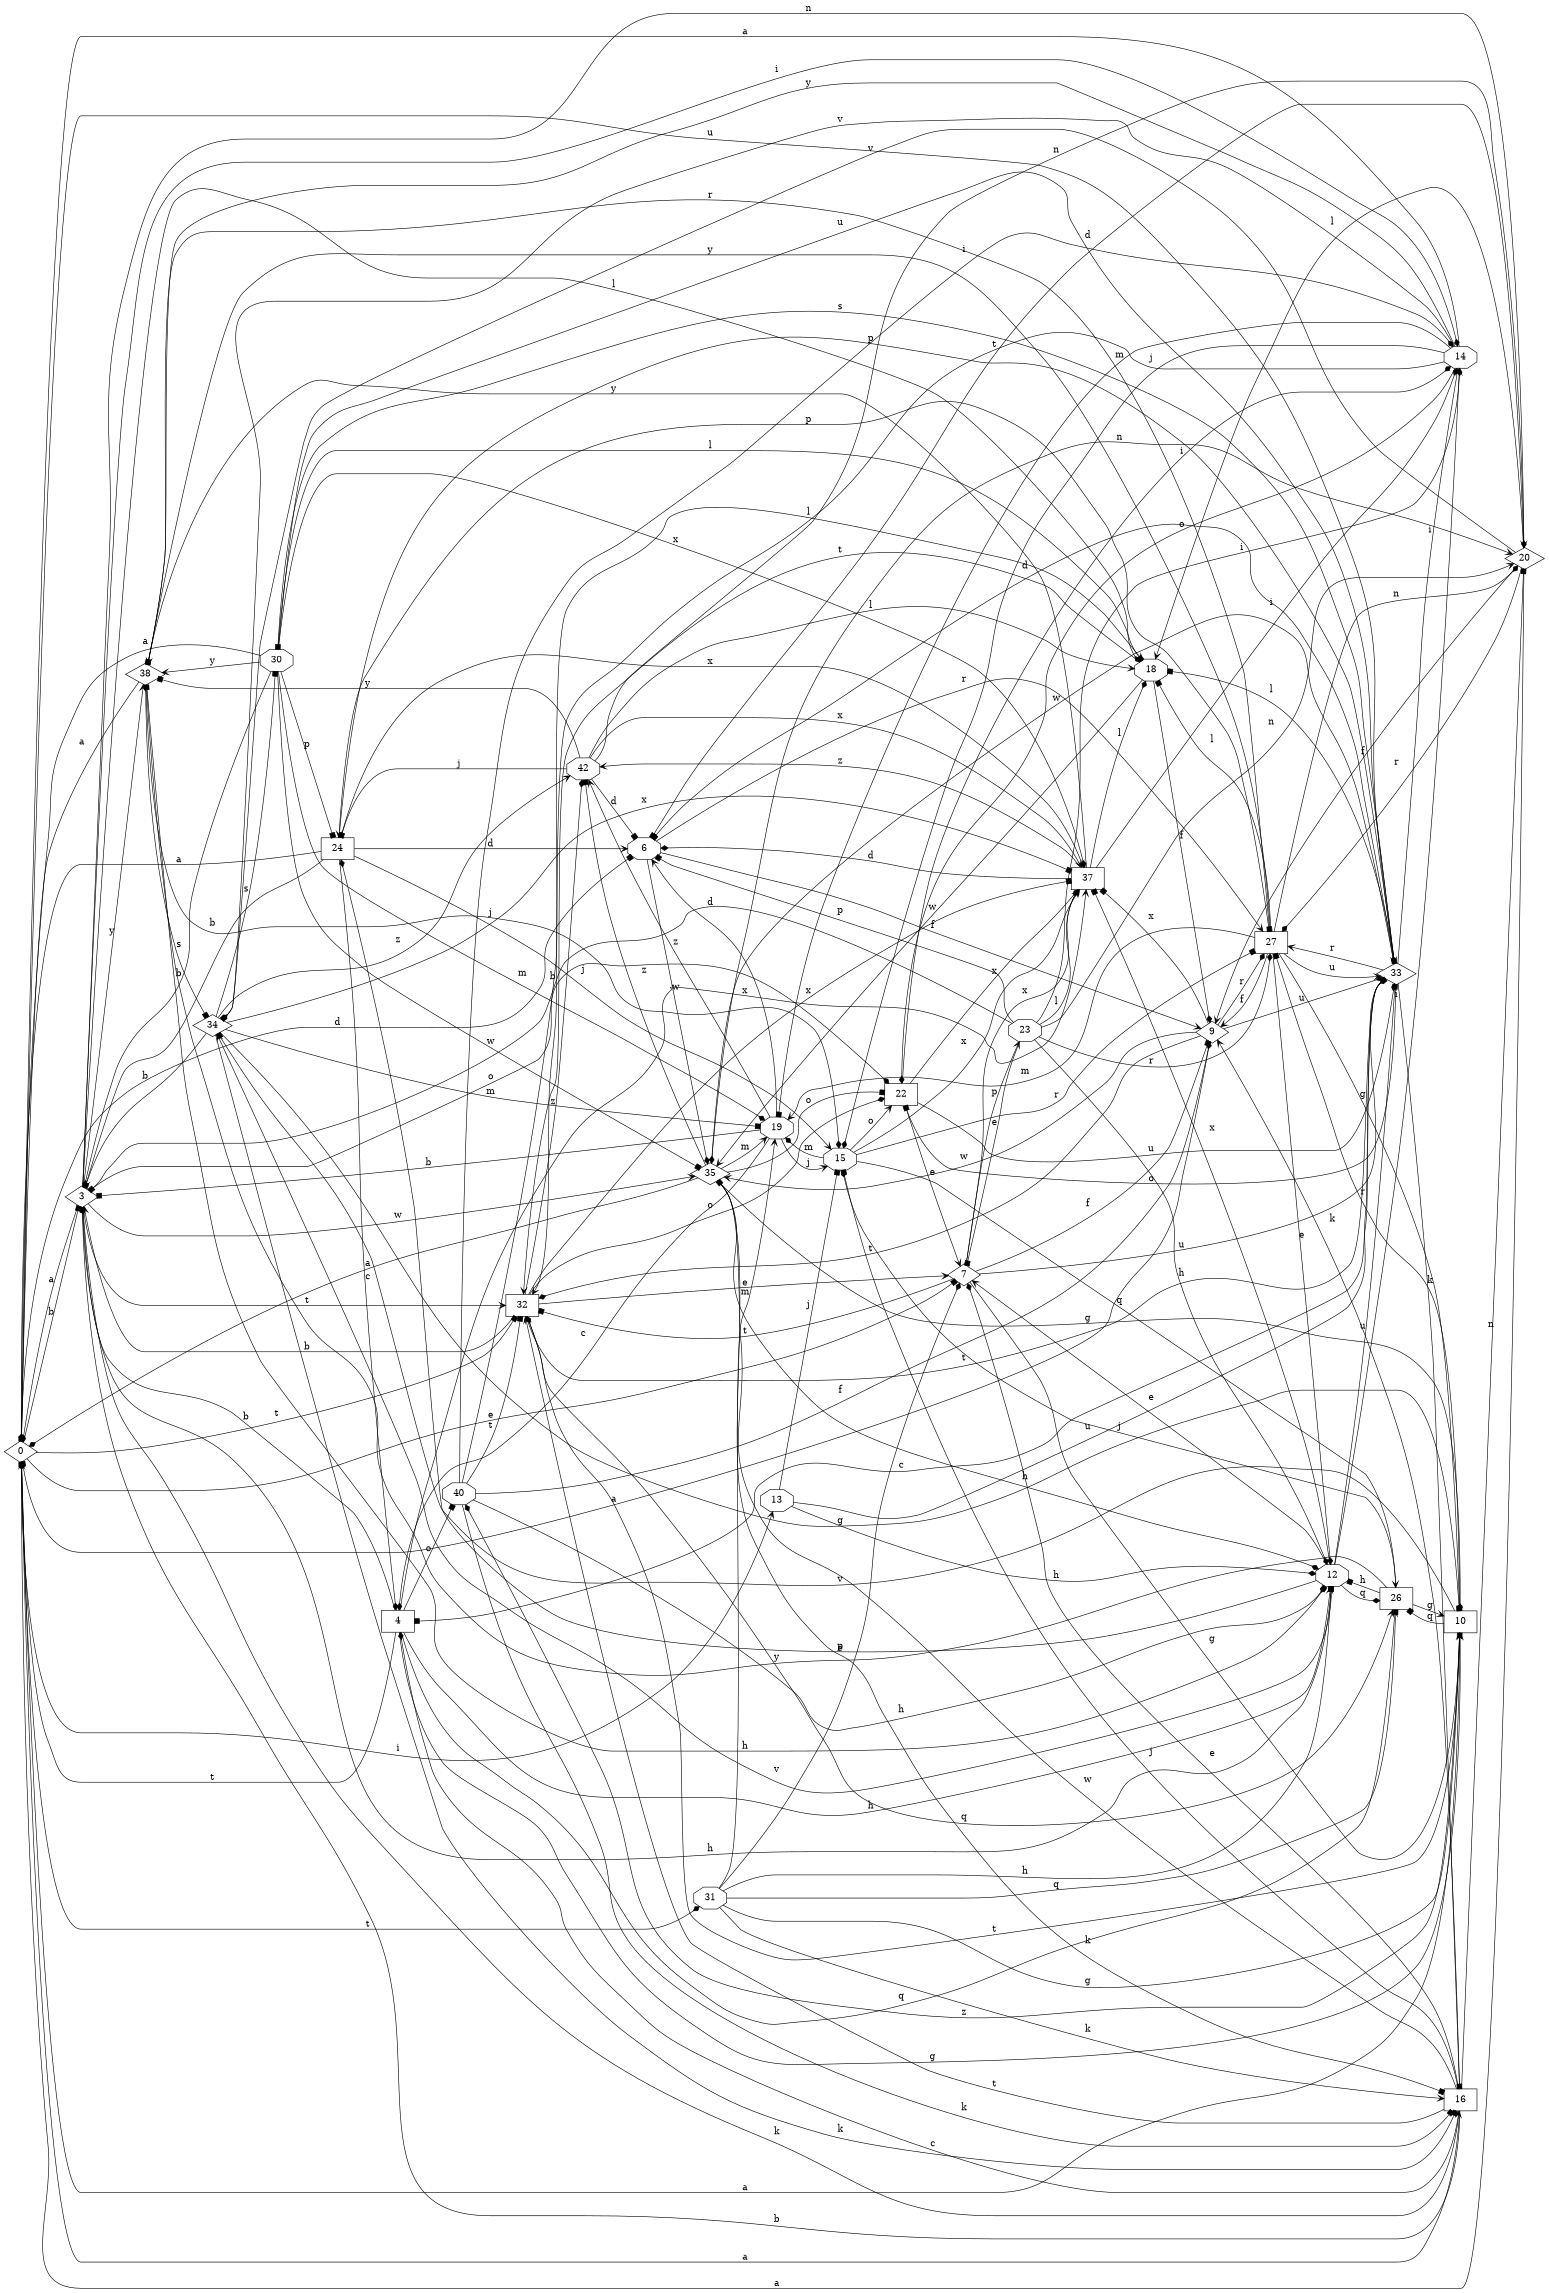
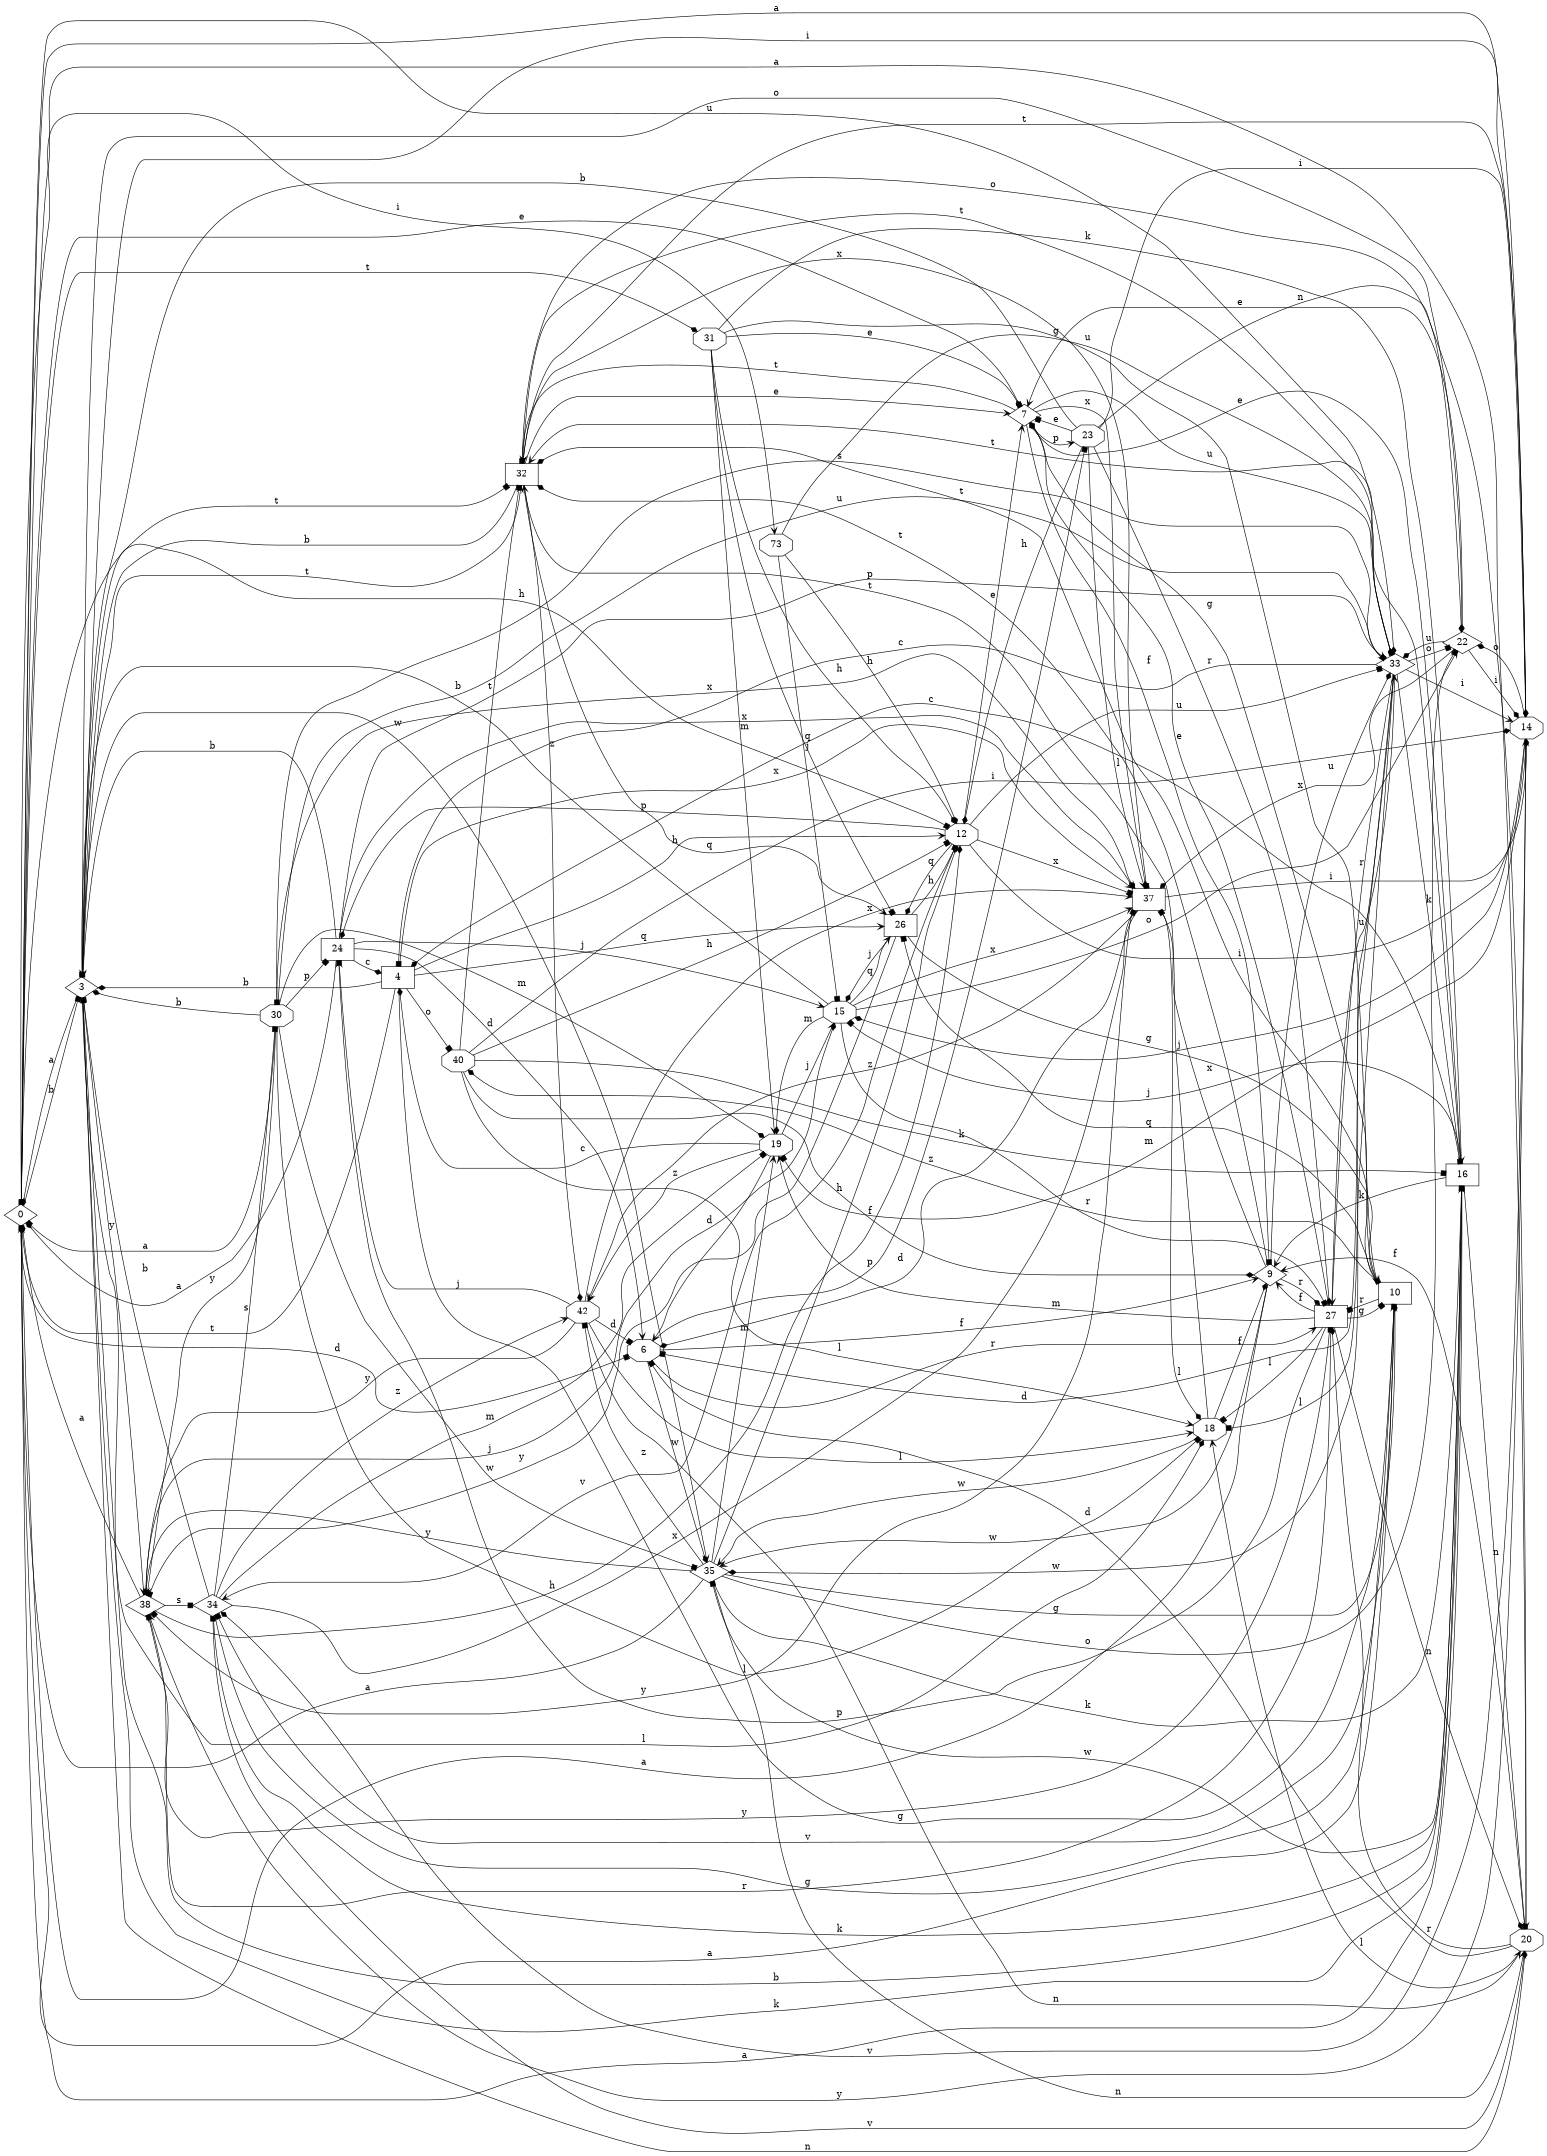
node "20": shape diamond -> octagon
edge "23" -> "6": reversed
node "22": shape box -> diamond
edge "19" -> "3": now "15" -> "3"
edge "27" -> "12": now "27" -> "7"
node "13": label "13" -> "73"
edge "35" -> "38": added, label "y"
edge "31" -> "12": arrowhead box -> diamond
